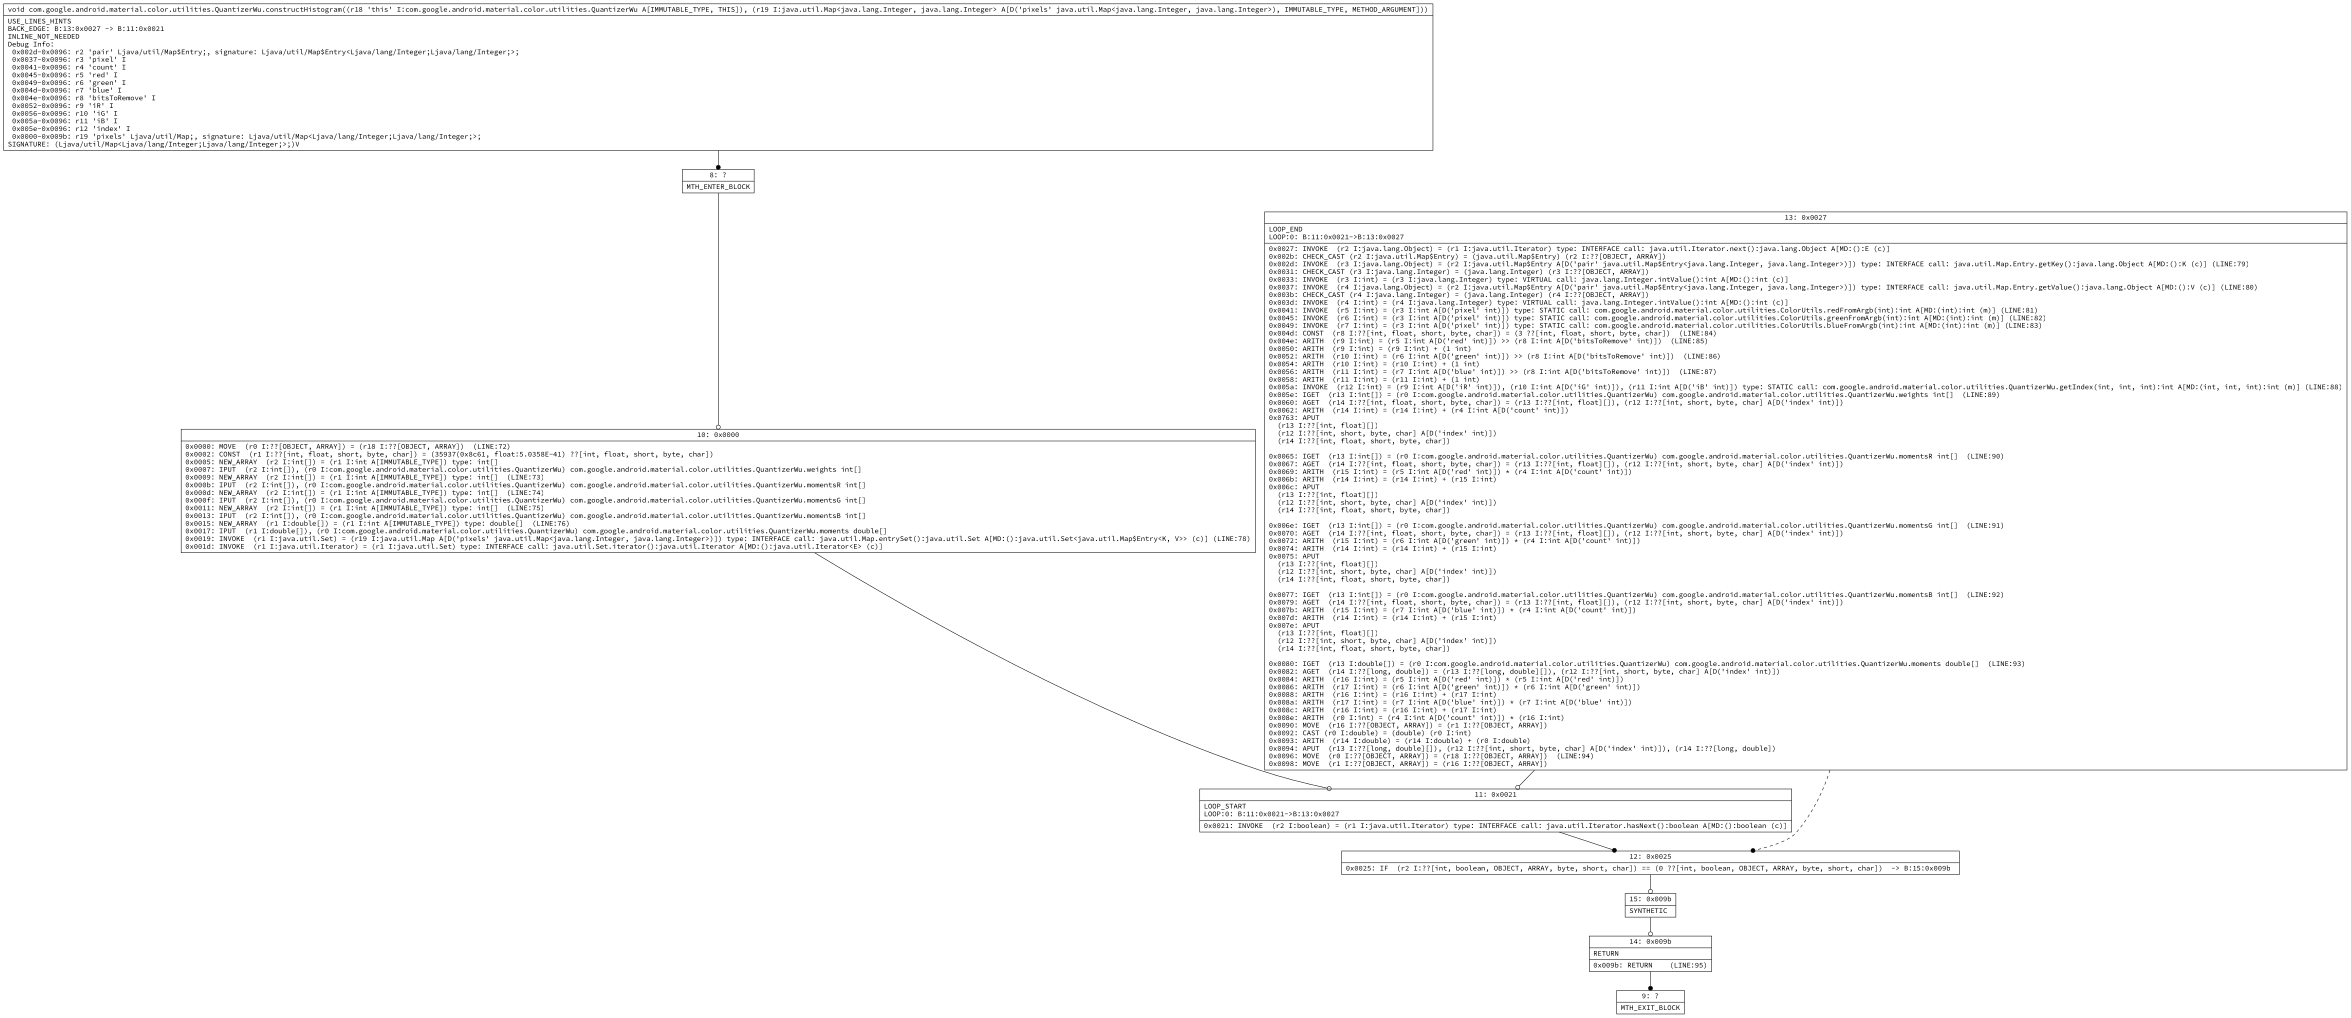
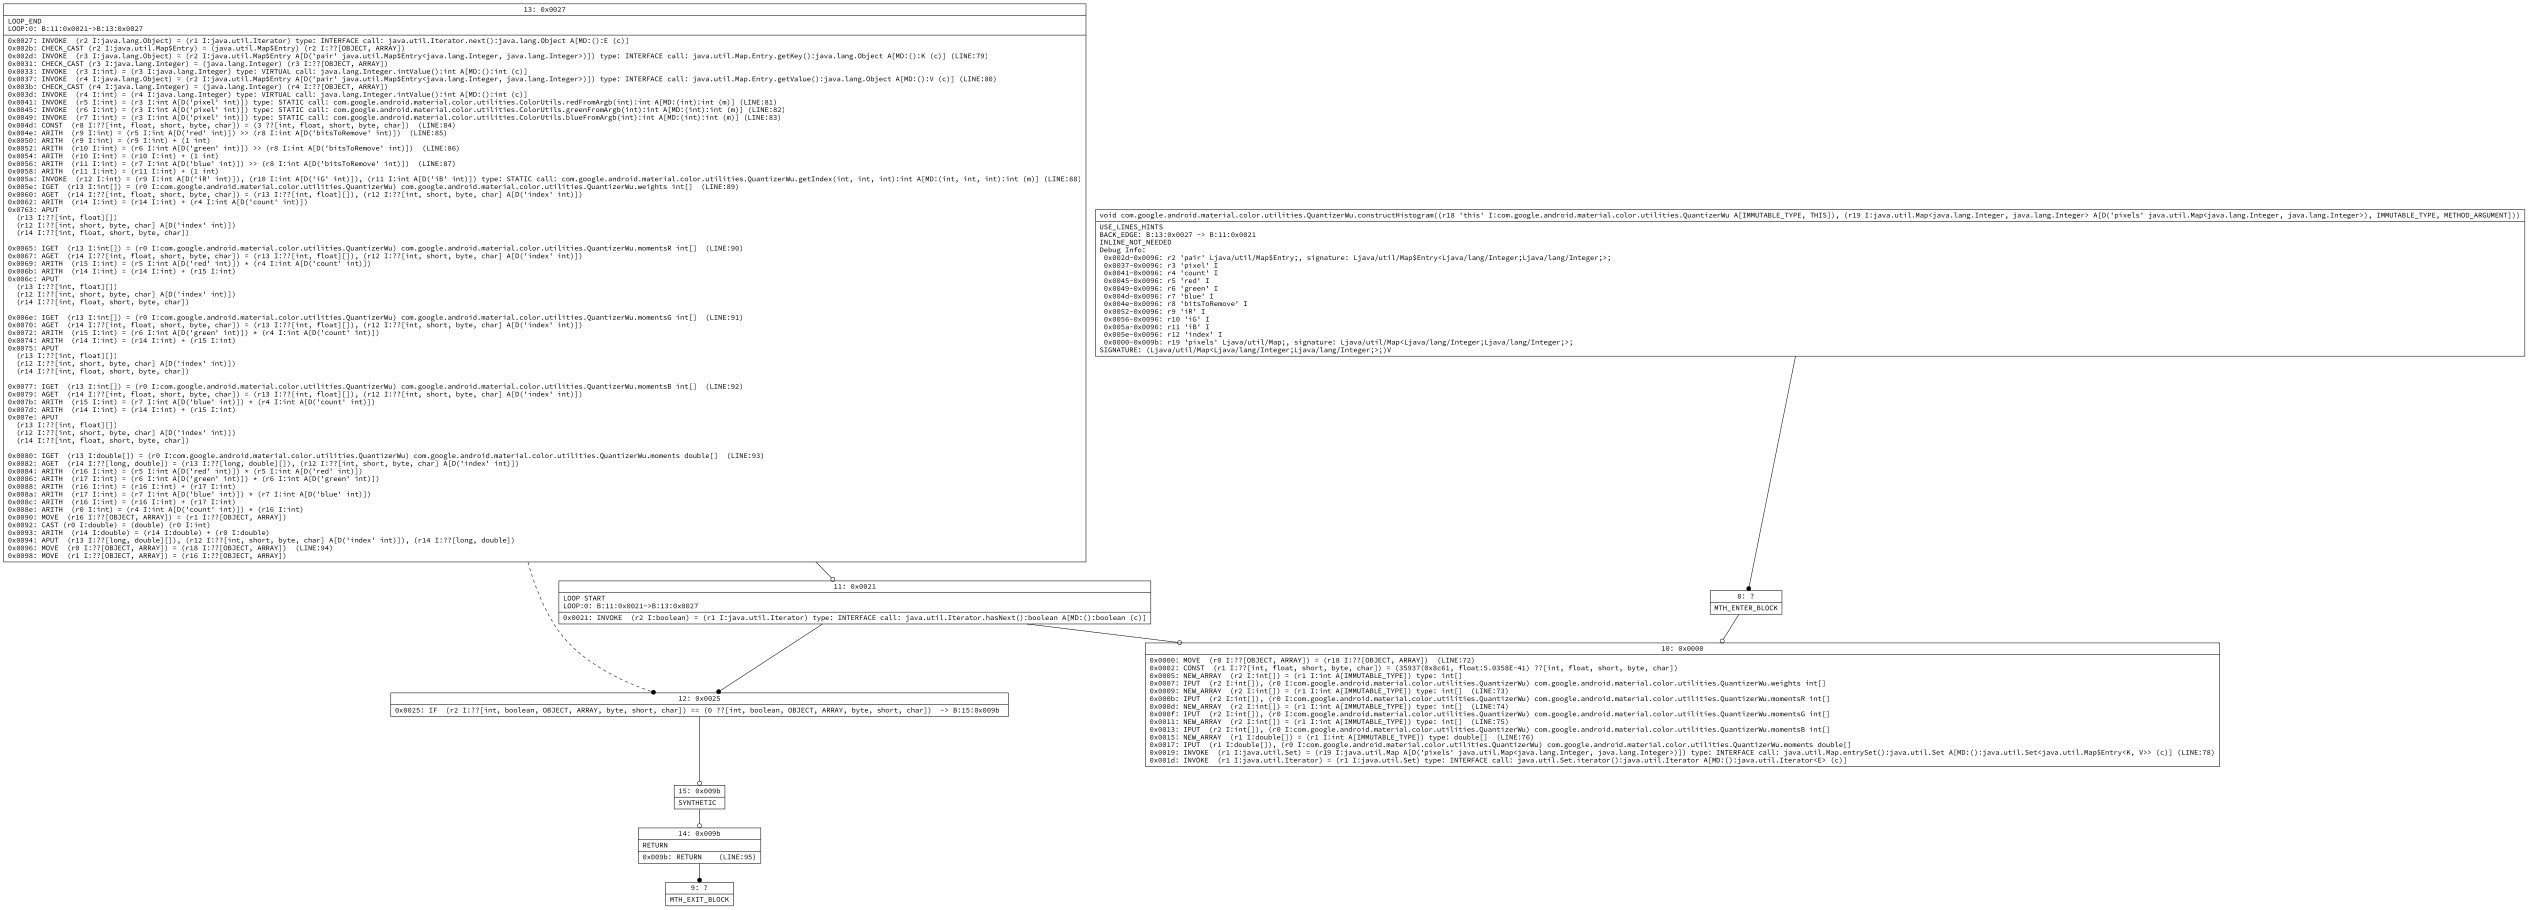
edge "10: 0x0000" -> "11: 0x0021": reversed
